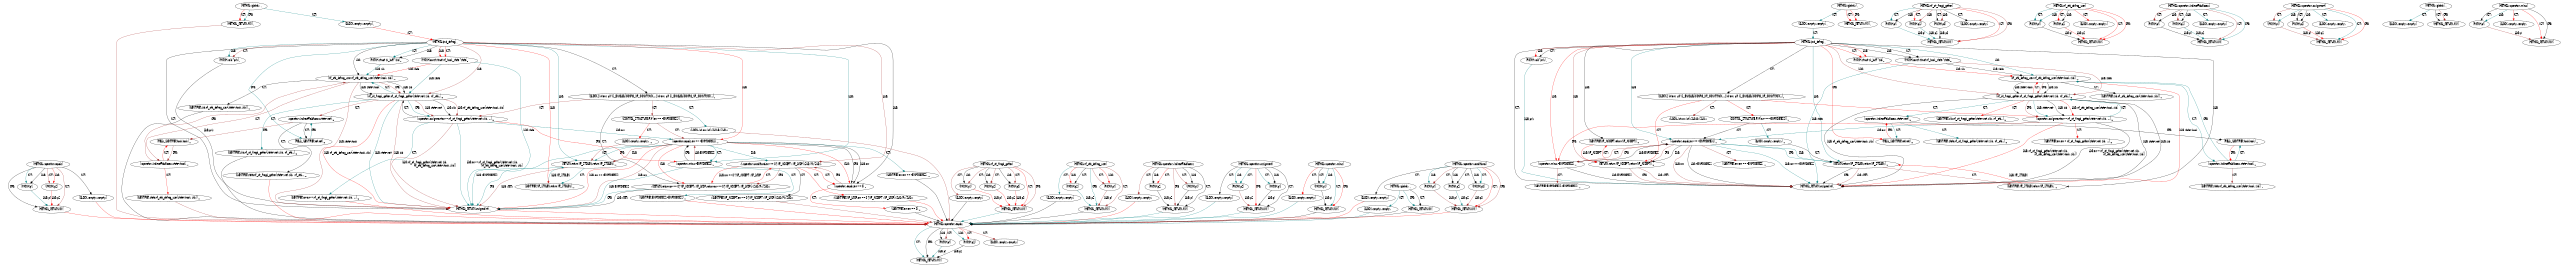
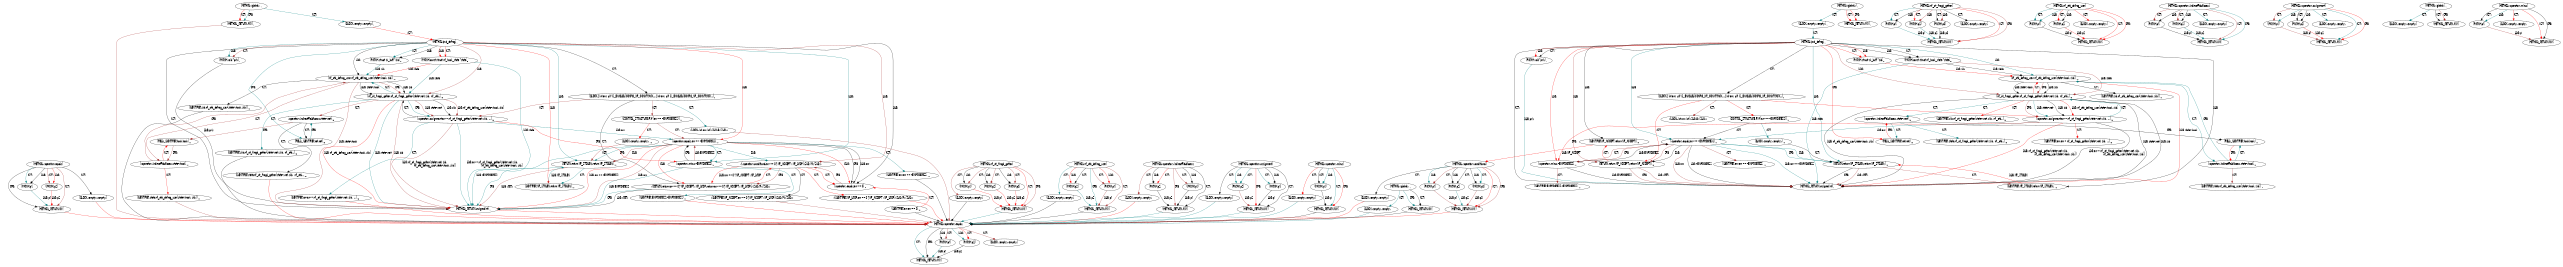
edge "(IDENTIFIER,NF_ACCEPT,return NF_ACCEPT;)" -> "(RETURN,return NF_ACCEPT;,return NF_ACCEPT;)": now "(IDENTIFIER,NF_ACCEPT,return NF_ACCEPT;)" -> "(METHOD,<operator>.conditional)"
edge "(<operator>.equals,err == 0)" -> "(IDENTIFIER,err,err == 0)": reversed
